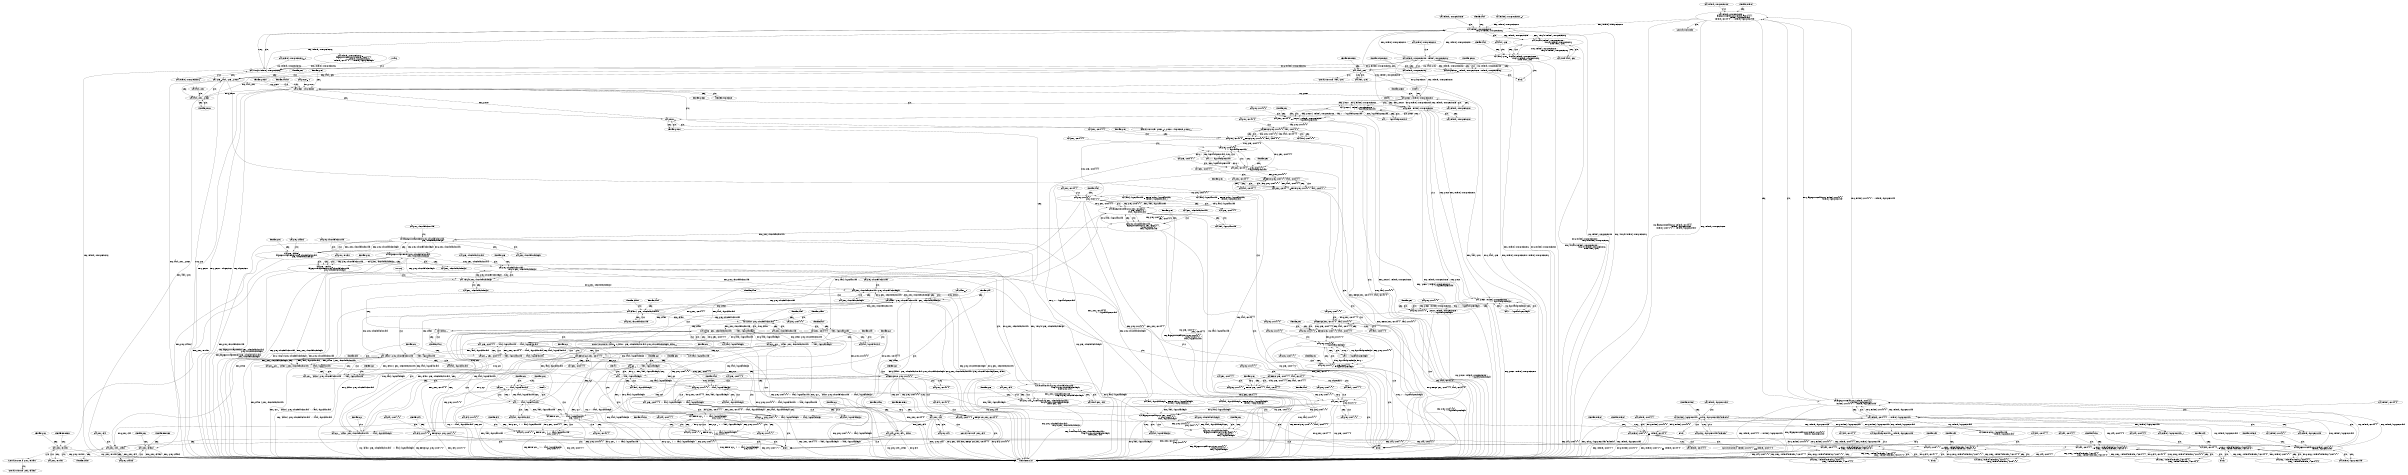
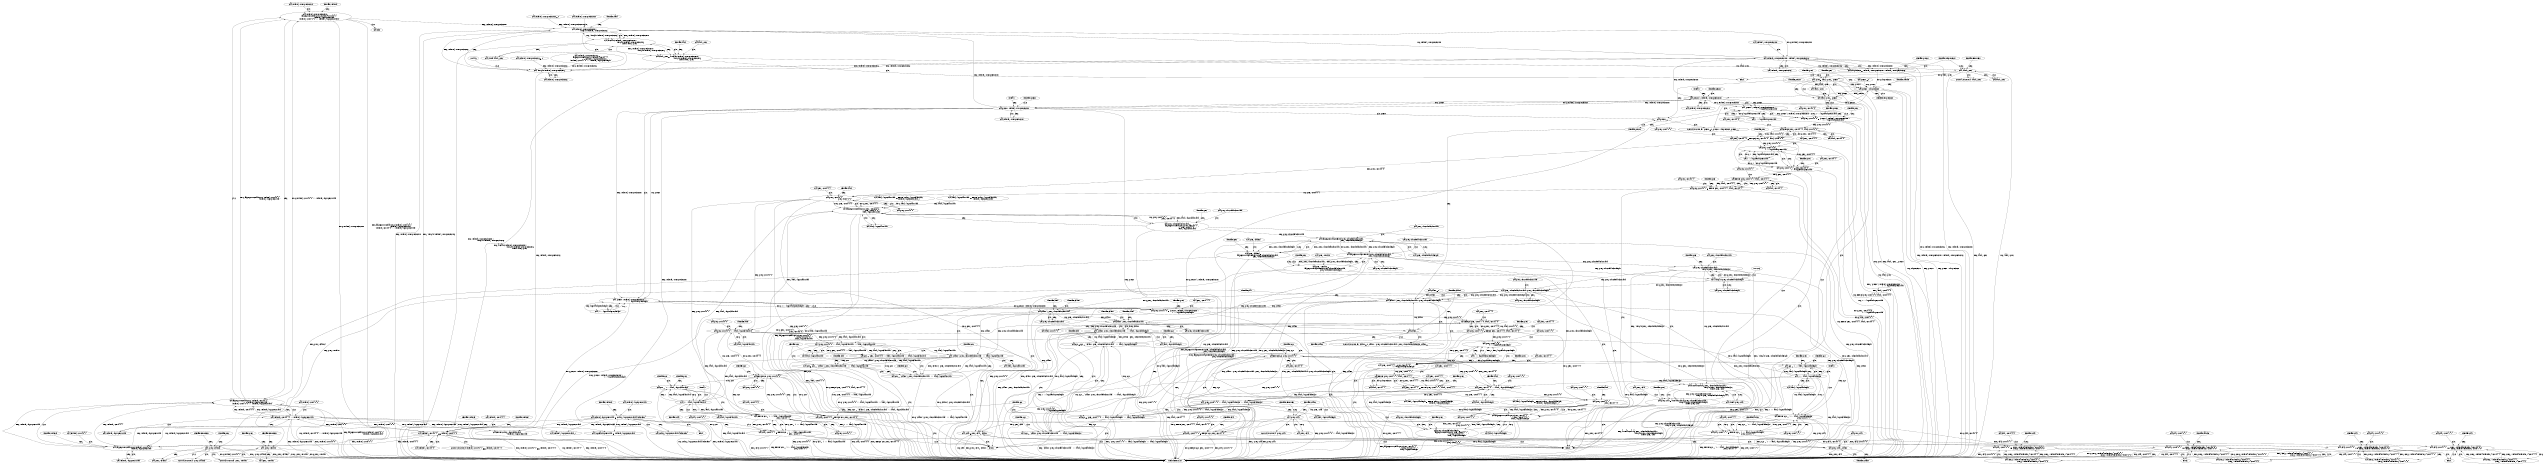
node "(ControlStructure,else)": label "(ControlStructure,else)" -> "(Call,else)"
edge "(Call,prec->coord[0][1] - prec->coord[0][0])" -> "(Call,prec->coord[0][0] >> band->log2_cblk_width)": added, label "DDG: prec->coord[0][0]"
edge "(Call,FFMAX(Cx0, prec->coord[0][0]))" -> "(MethodReturn,int)": now "(Call,cblkno % prec->nb_codeblocks_width)" -> "(MethodReturn,int)"
edge "(ControlStructure,if (!prec->zerobits))" -> "(ControlStructure,if (!prec->cblkincl))": now "(Call,!prec->cblkincl)" -> "(ControlStructure,if (!prec->cblkincl))"
